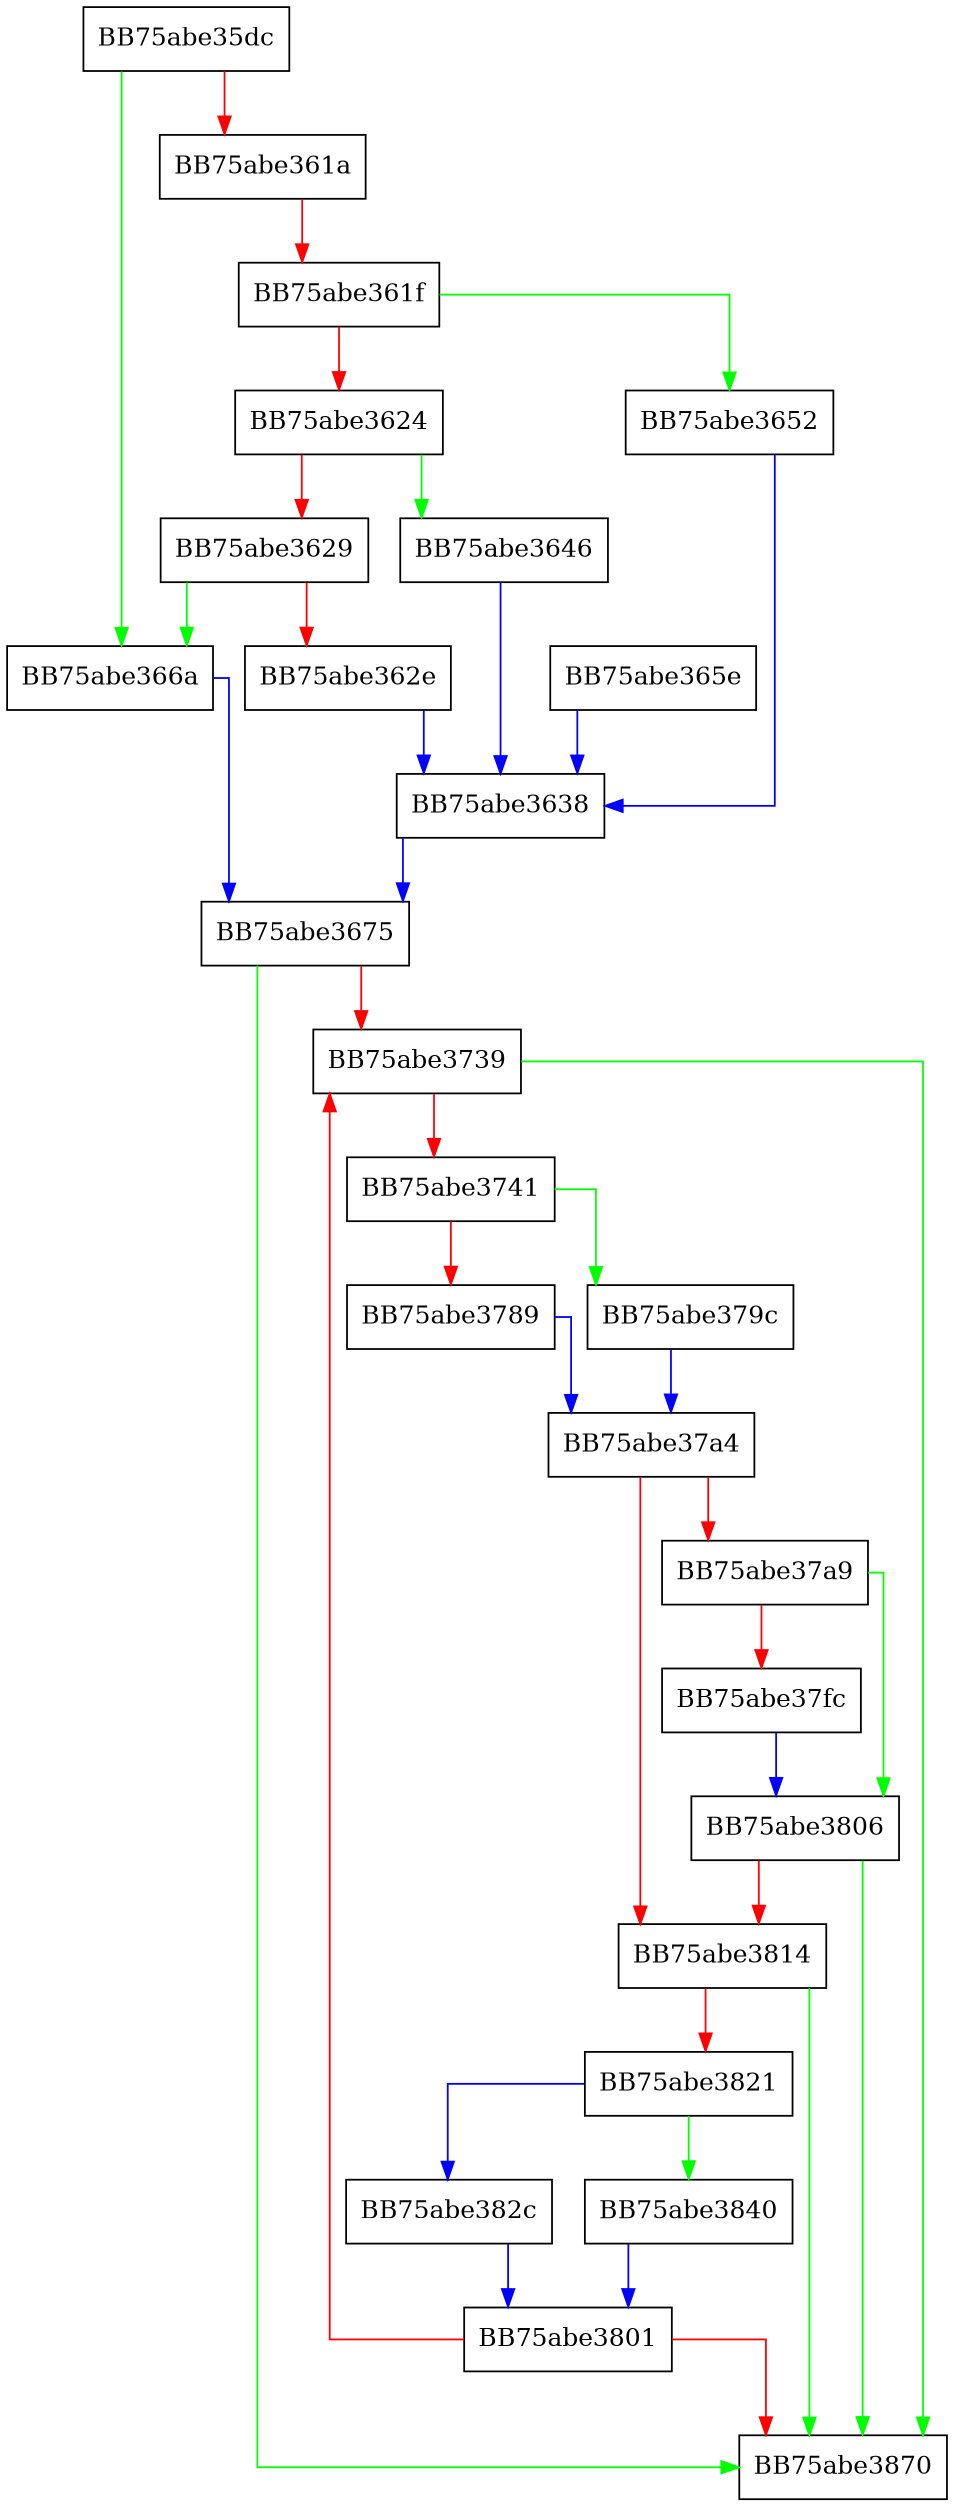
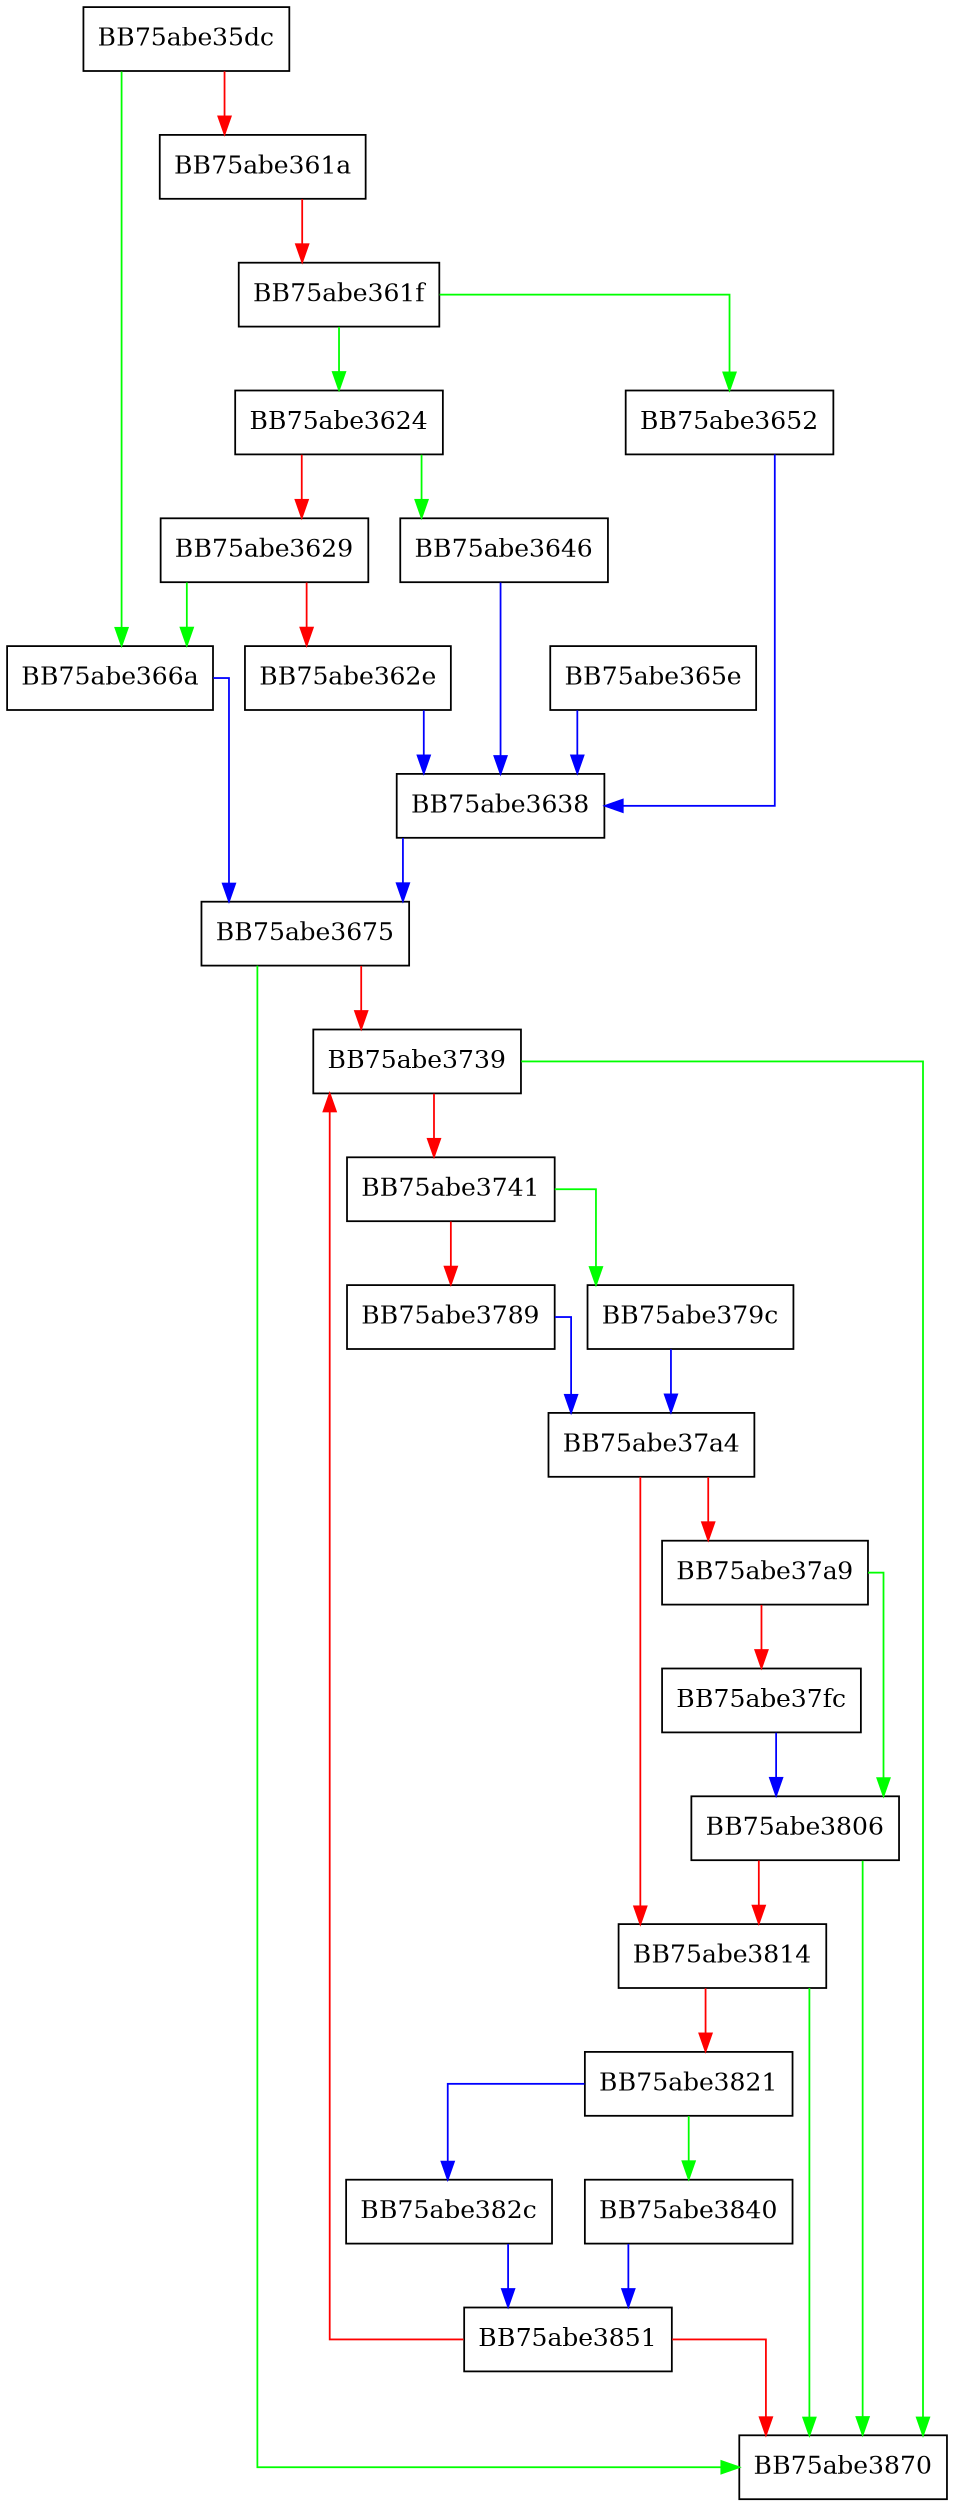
edge "BB75abe361f" -> "BB75abe3624": color red -> green
node "BB75abe3801": label "BB75abe3801" -> "BB75abe3851"
